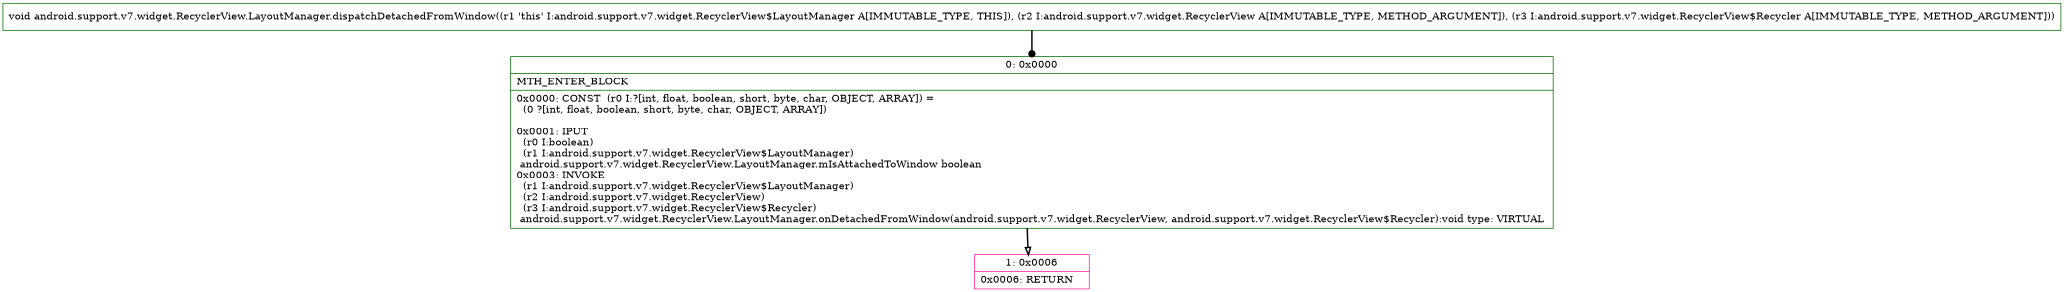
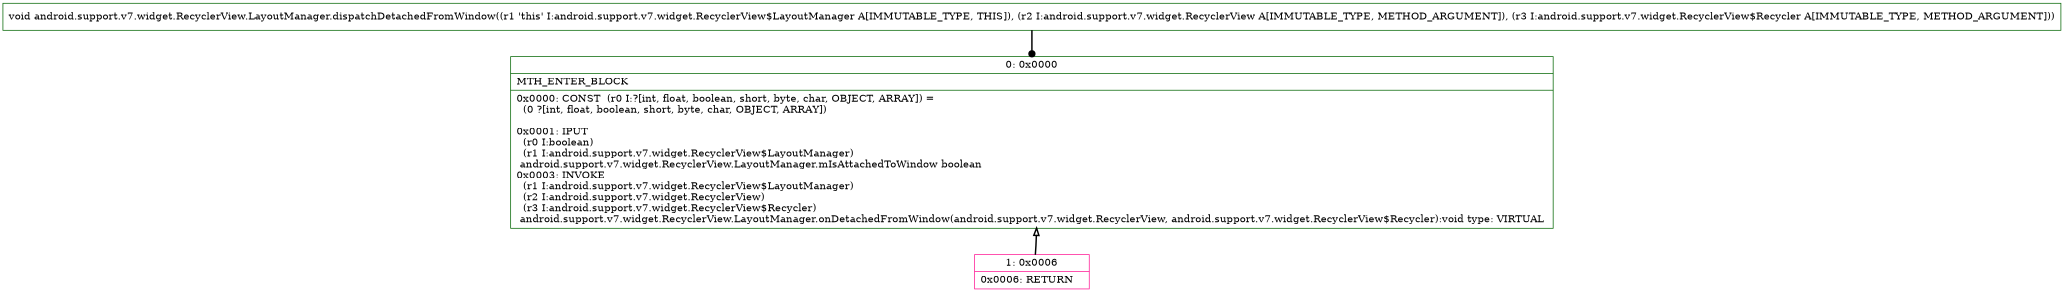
edge "0: 0x0000" -> "1: 0x0006": reversed
